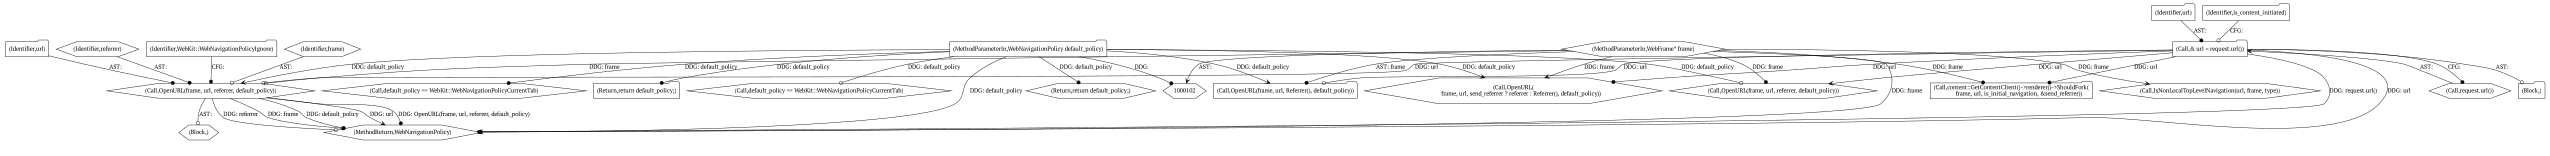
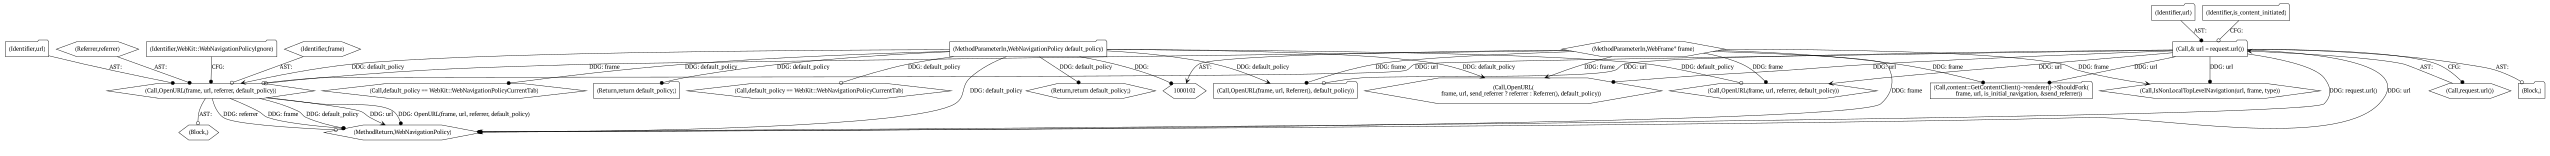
node "(Identifier,referrer)": label "(Identifier,referrer)" -> "(Referrer,referrer)"
edge "(MethodParameterIn,WebFrame* frame)" -> "(Call,OpenURL(frame, url, Referrer(), default_policy))": label "AST: frame" -> "DDG: frame"
edge "(Call,& url = request.url())" -> "(Call,IsNonLocalTopLevelNavigation(url, frame, type))": added, label "DDG: url"
